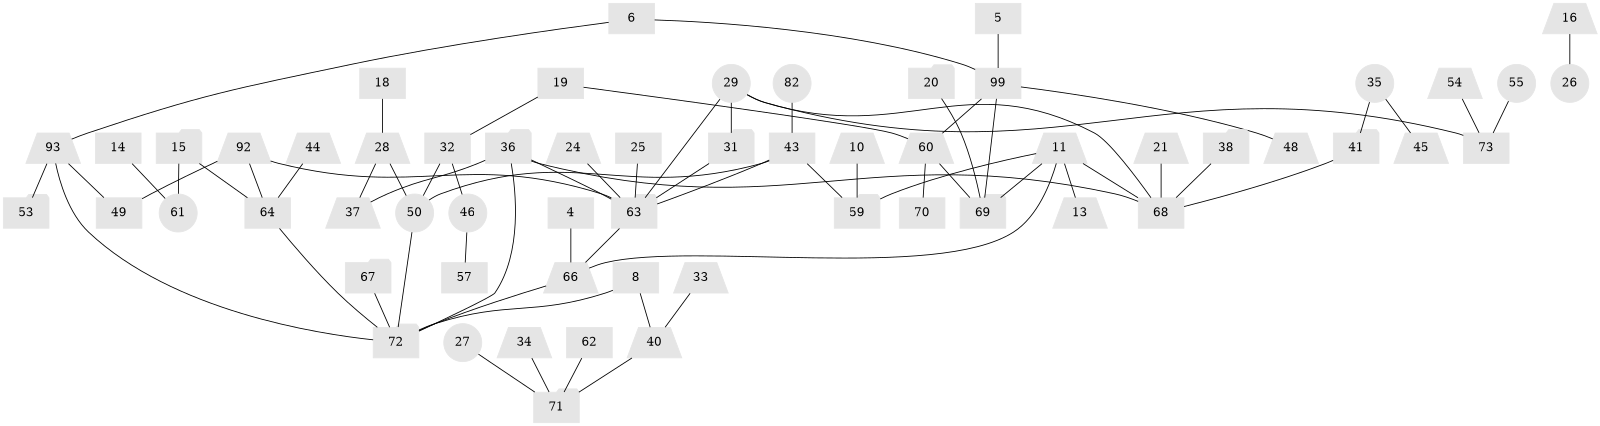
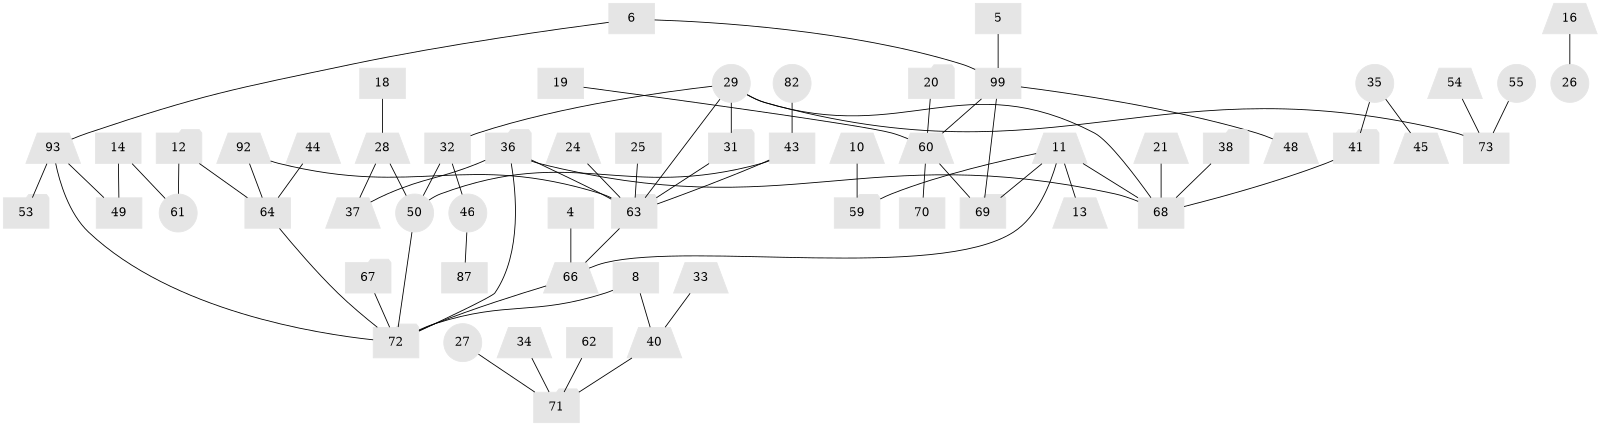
edge "19" -- "32": now "29" -- "32"
edge "20" -- "69": now "20" -- "60"
node "15": label "15" -> "12"
edge "43" -- "59": removed
edge "92" -- "49": now "14" -- "49"
node "57": label "57" -> "87"
